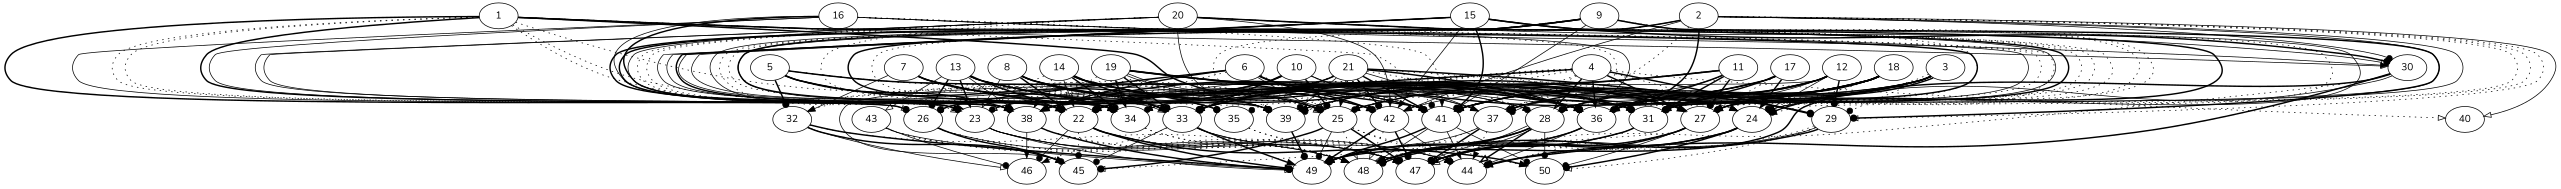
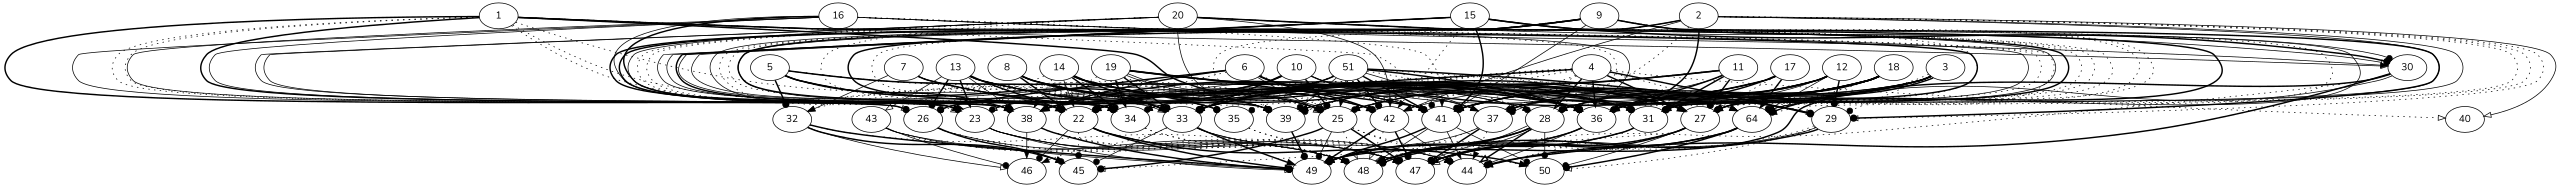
edge "2" -> "30": now "9" -> "30"
edge "15" -> "42": style solid -> dotted
node "21": label "21" -> "51"
edge "12" -> "45": now "12" -> "33"
edge "8" -> "23": now "16" -> "23"
edge "7" -> "34": removed
edge "10" -> "29": added
node "24": label "24" -> "64"
edge "43" -> "48": added
